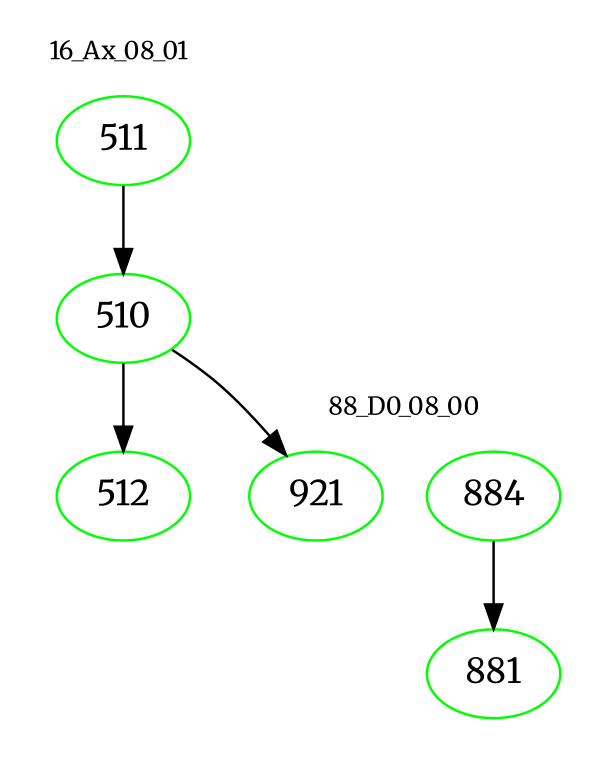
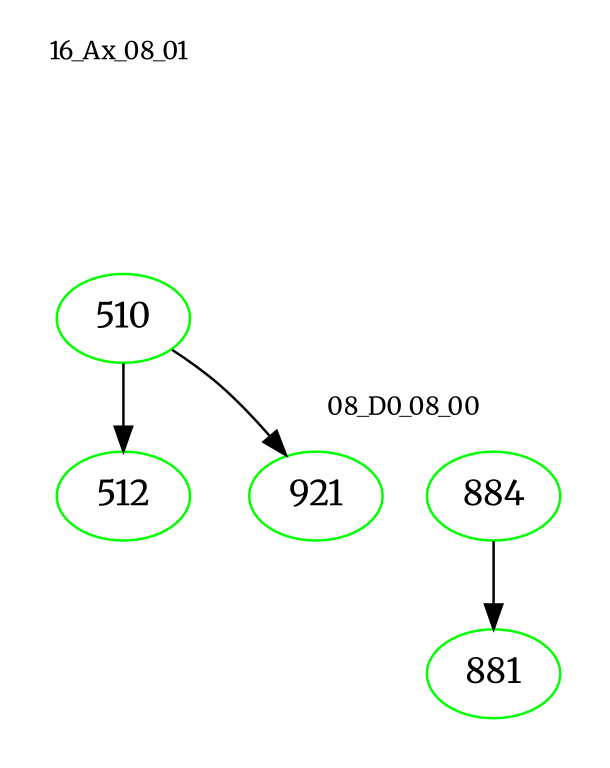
node "511": removed
cluster "88_D0_08_00": label "88_D0_08_00" -> "08_D0_08_00"
